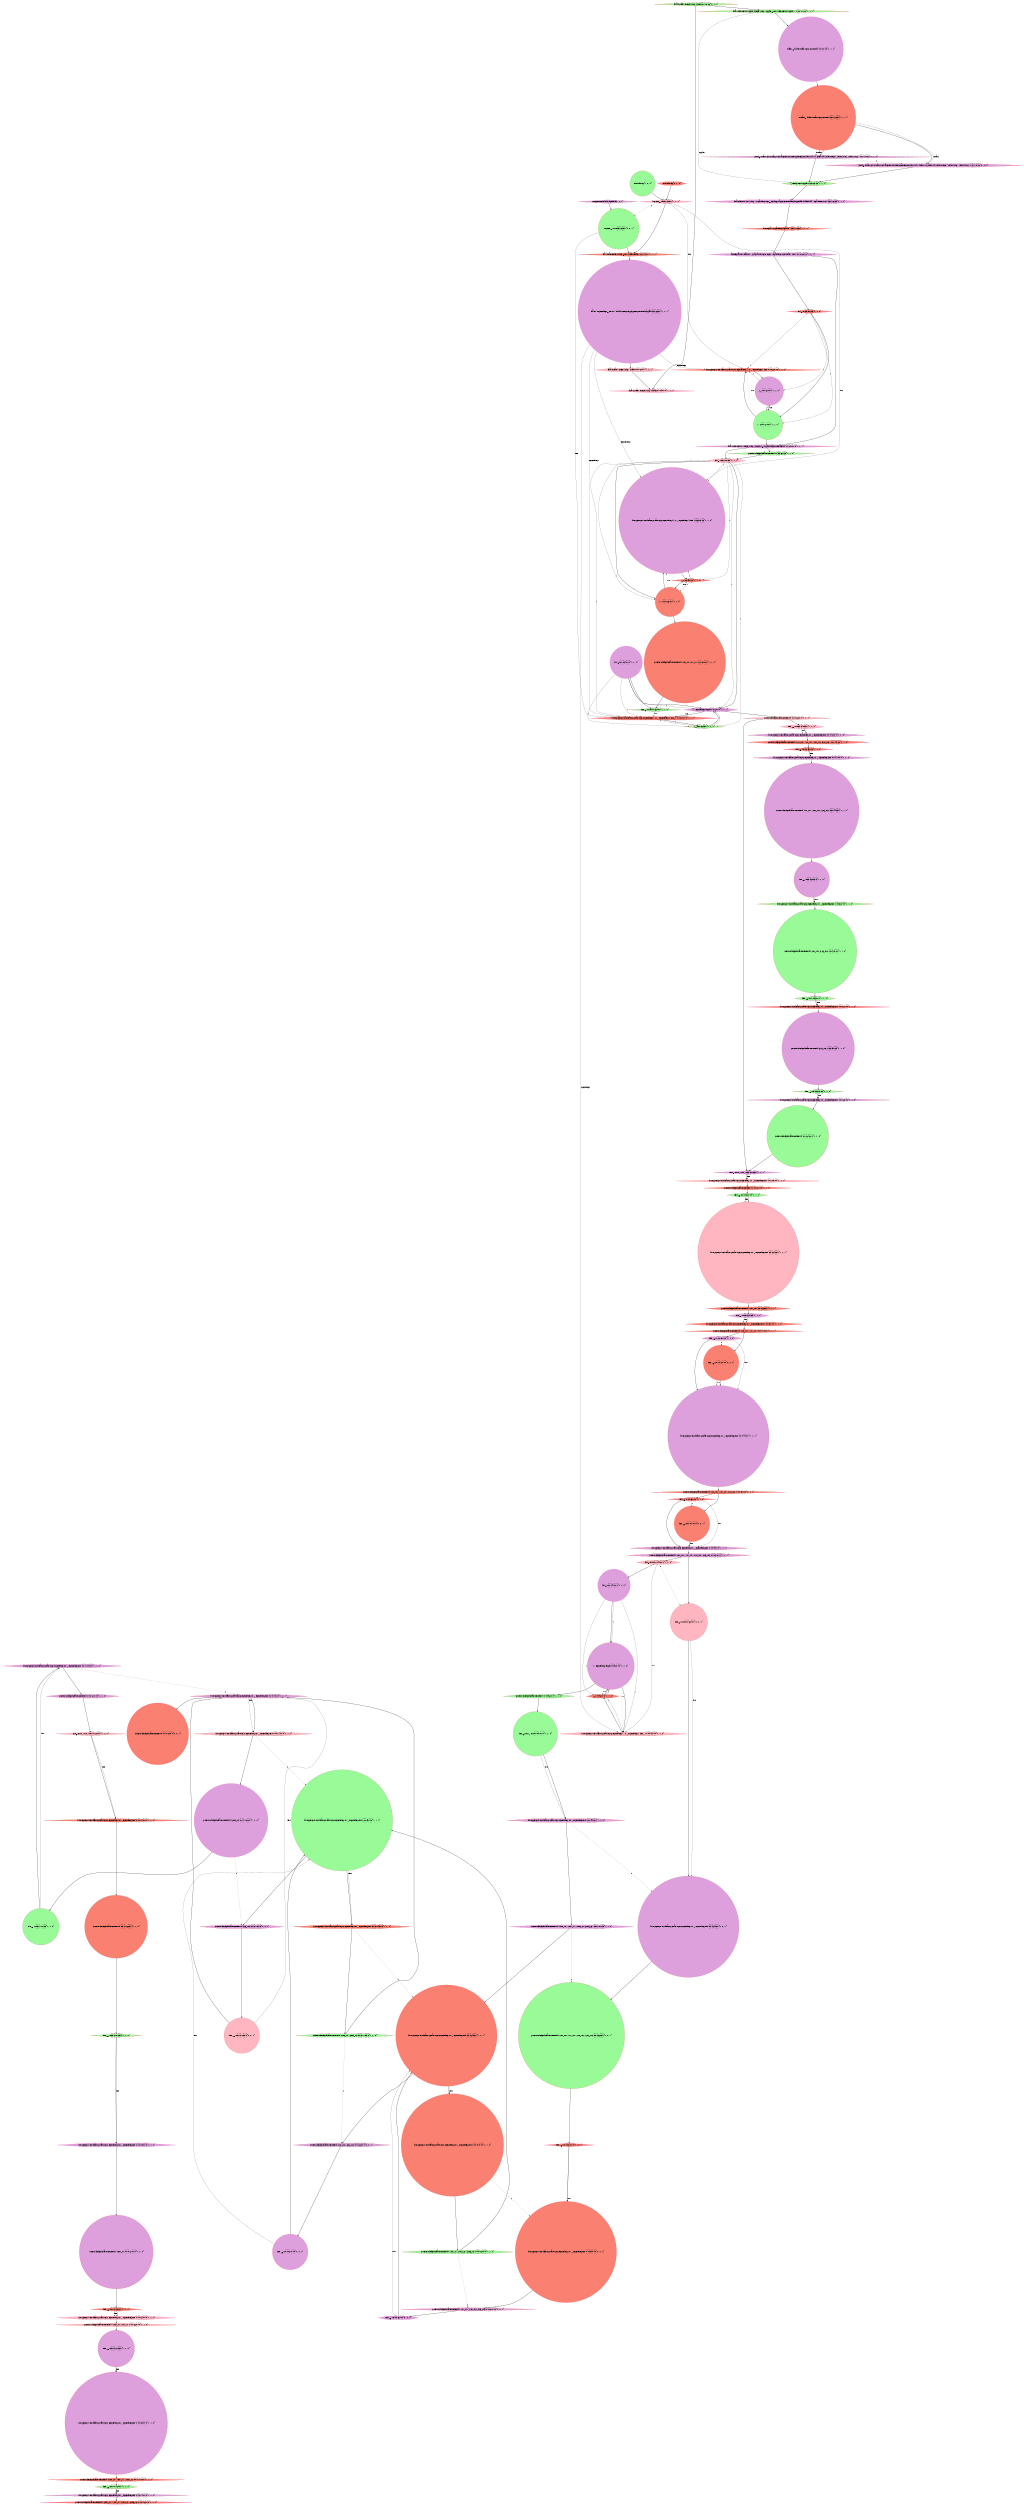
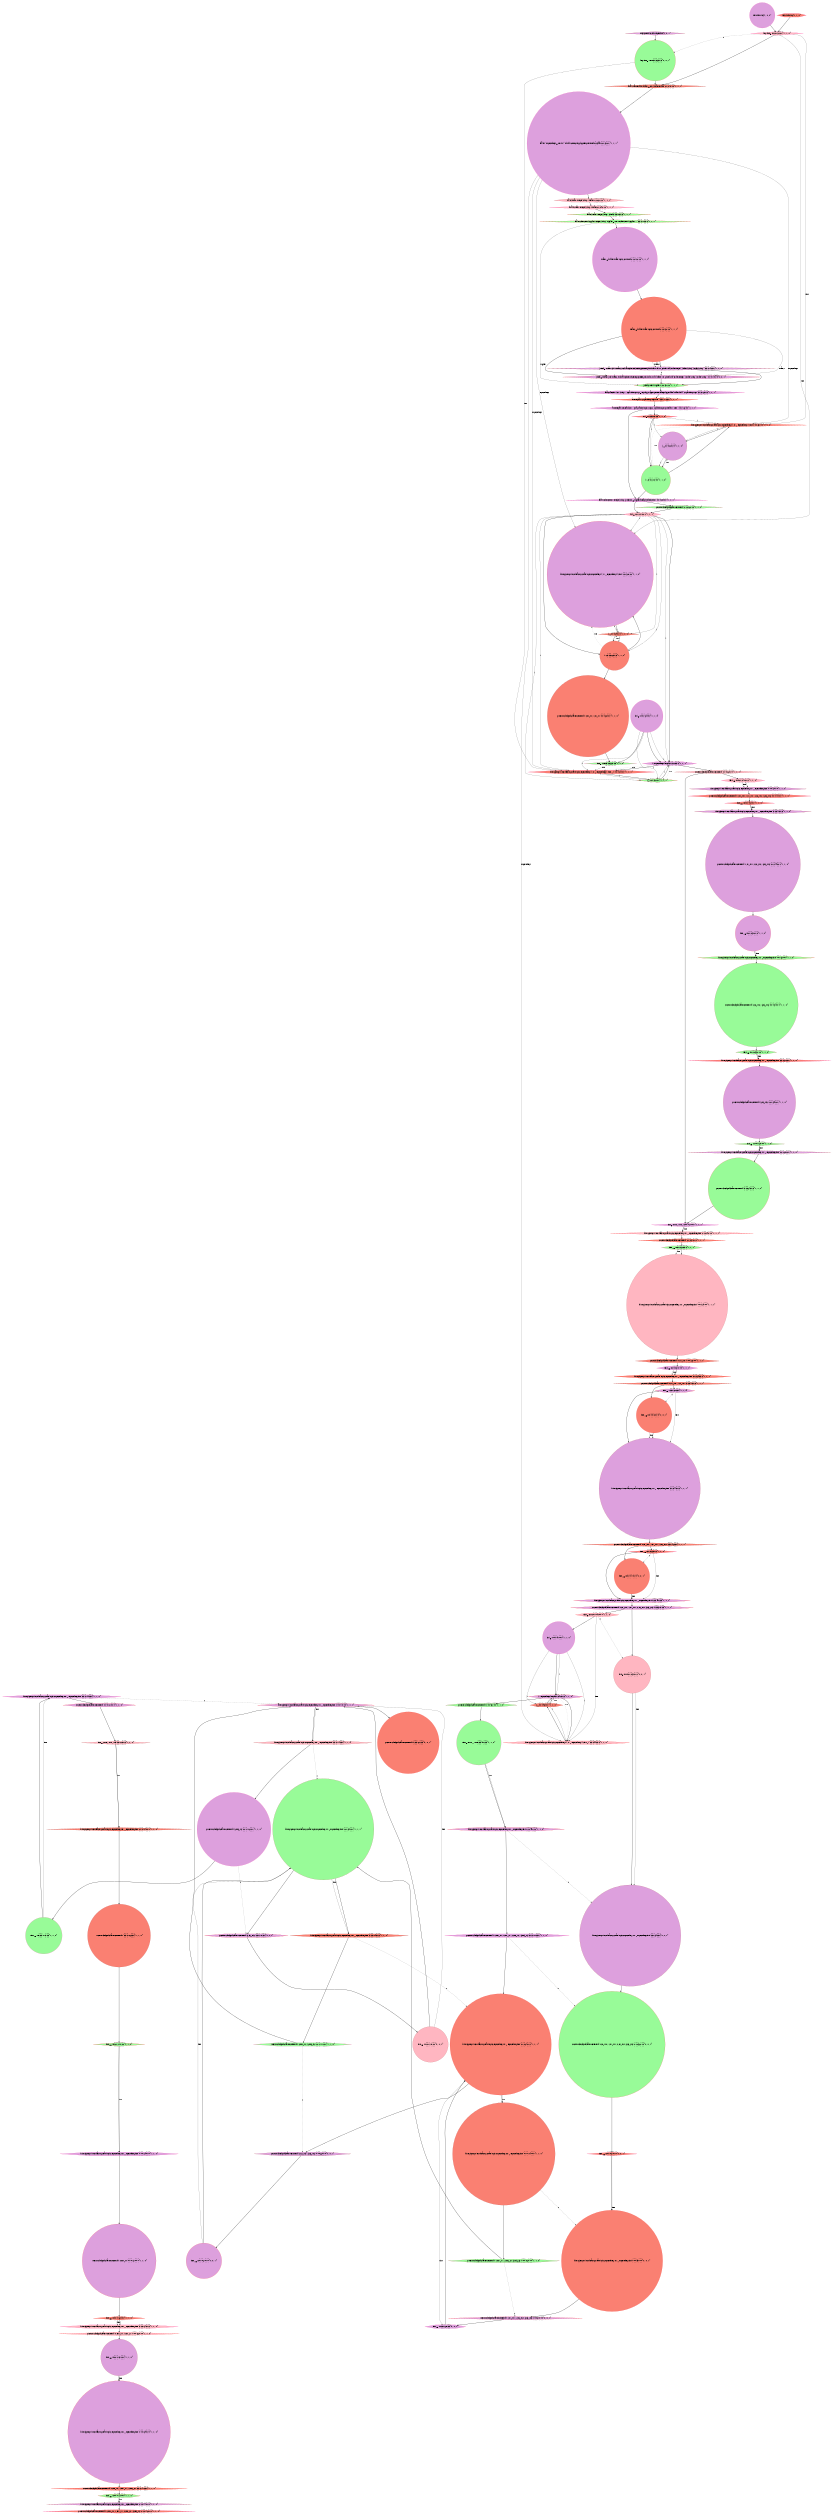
node "testWindowing['1', '0', '0']": fillcolor palegreen -> plum
edge "final KStream<Integer,String> joined@@@10@@@['1', '1', '1']" -> "final KStream<Integer,String> stream2@@@9@@@['1', '1', '1']": reversed
edge "i < expectedKeys.length@@@22@@@['1', '1', '1']" -> "i++@@@23@@@['1', '1', '1']": added, label "true"
node "i < expectedKeys.length@@@92@@@['1', '1', '0']": shape circle -> hexagon
